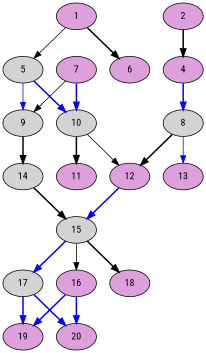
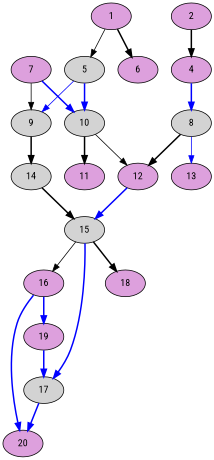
edge "17" -> "19": reversed
